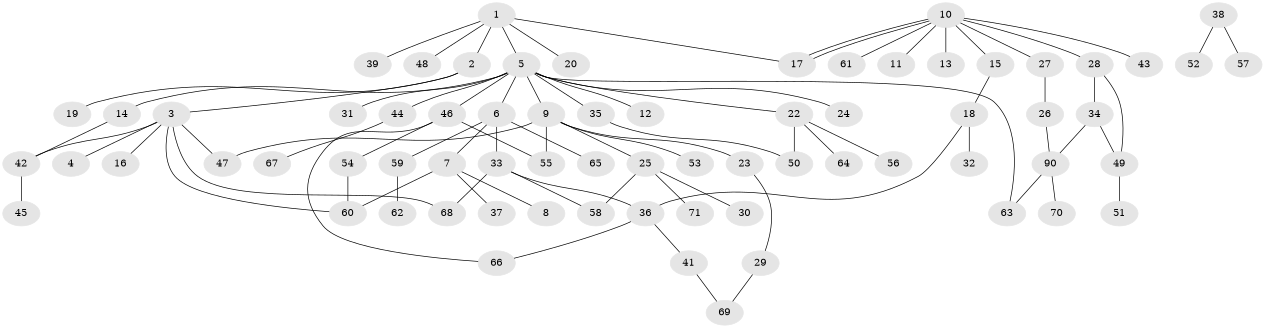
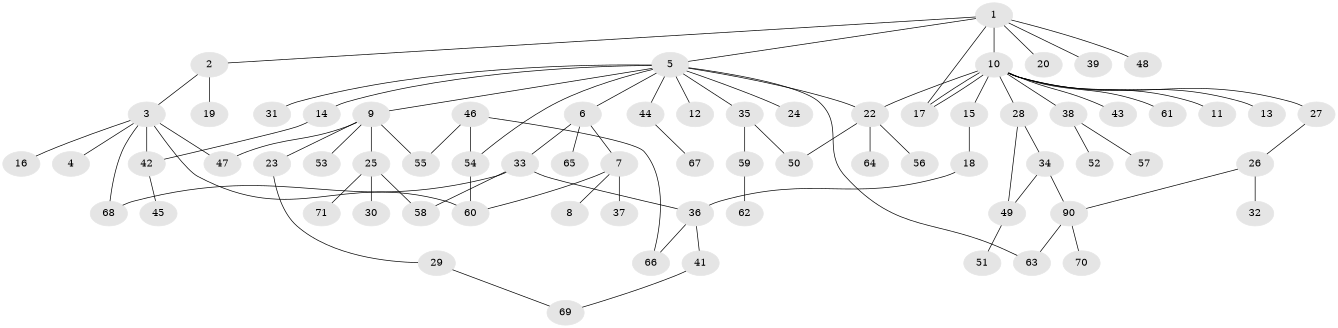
edge "1" -- "10": added
edge "10" -- "22": added
edge "5" -- "46": now "5" -- "54"
edge "10" -- "38": added
edge "6" -- "59": now "35" -- "59"
edge "18" -- "32": now "26" -- "32"
